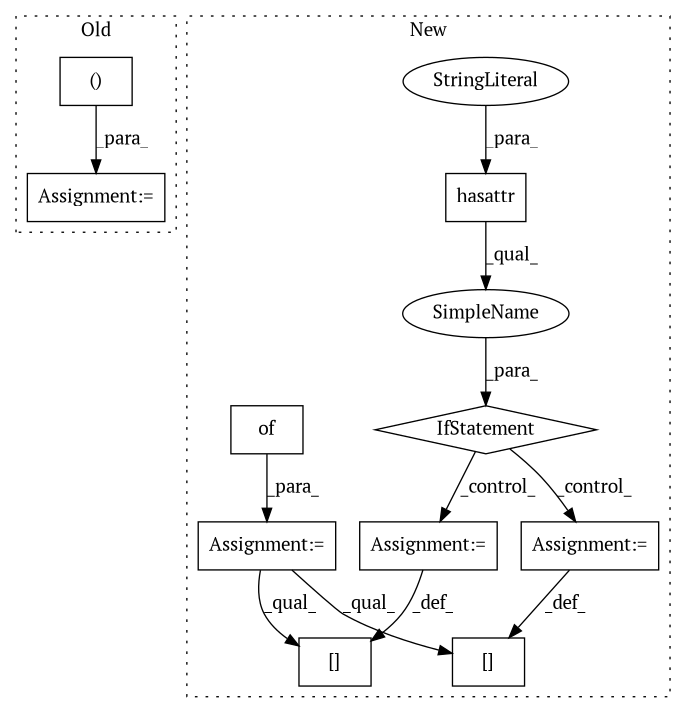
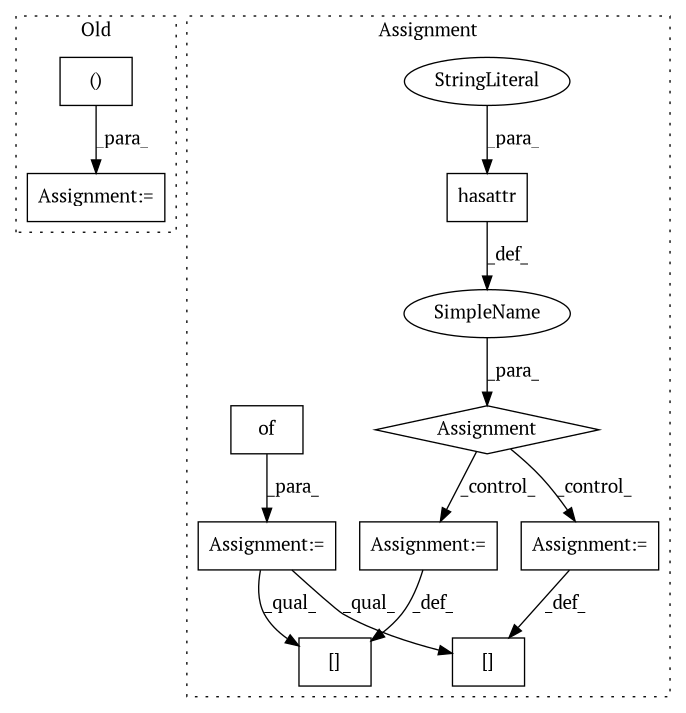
cluster "New": label "New" -> "Assignment"
edge "hasattr" -> "SimpleName": label "_qual_" -> "_def_"
node "IfStatement": label "IfStatement" -> "Assignment"
